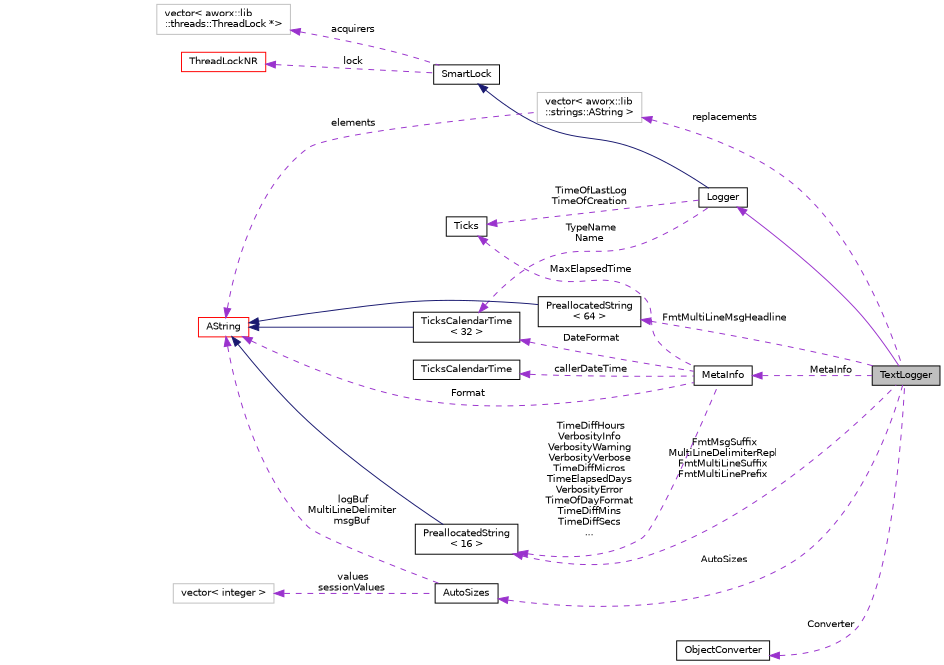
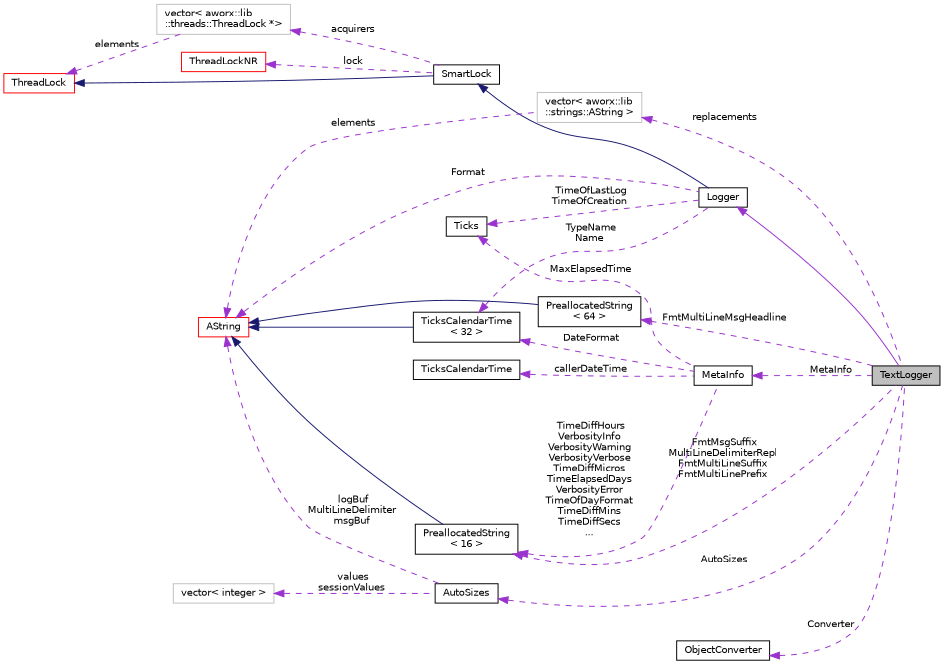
node "ThreadLock": added
edge "MetaInfo" -> "AString": now "Logger" -> "AString"
